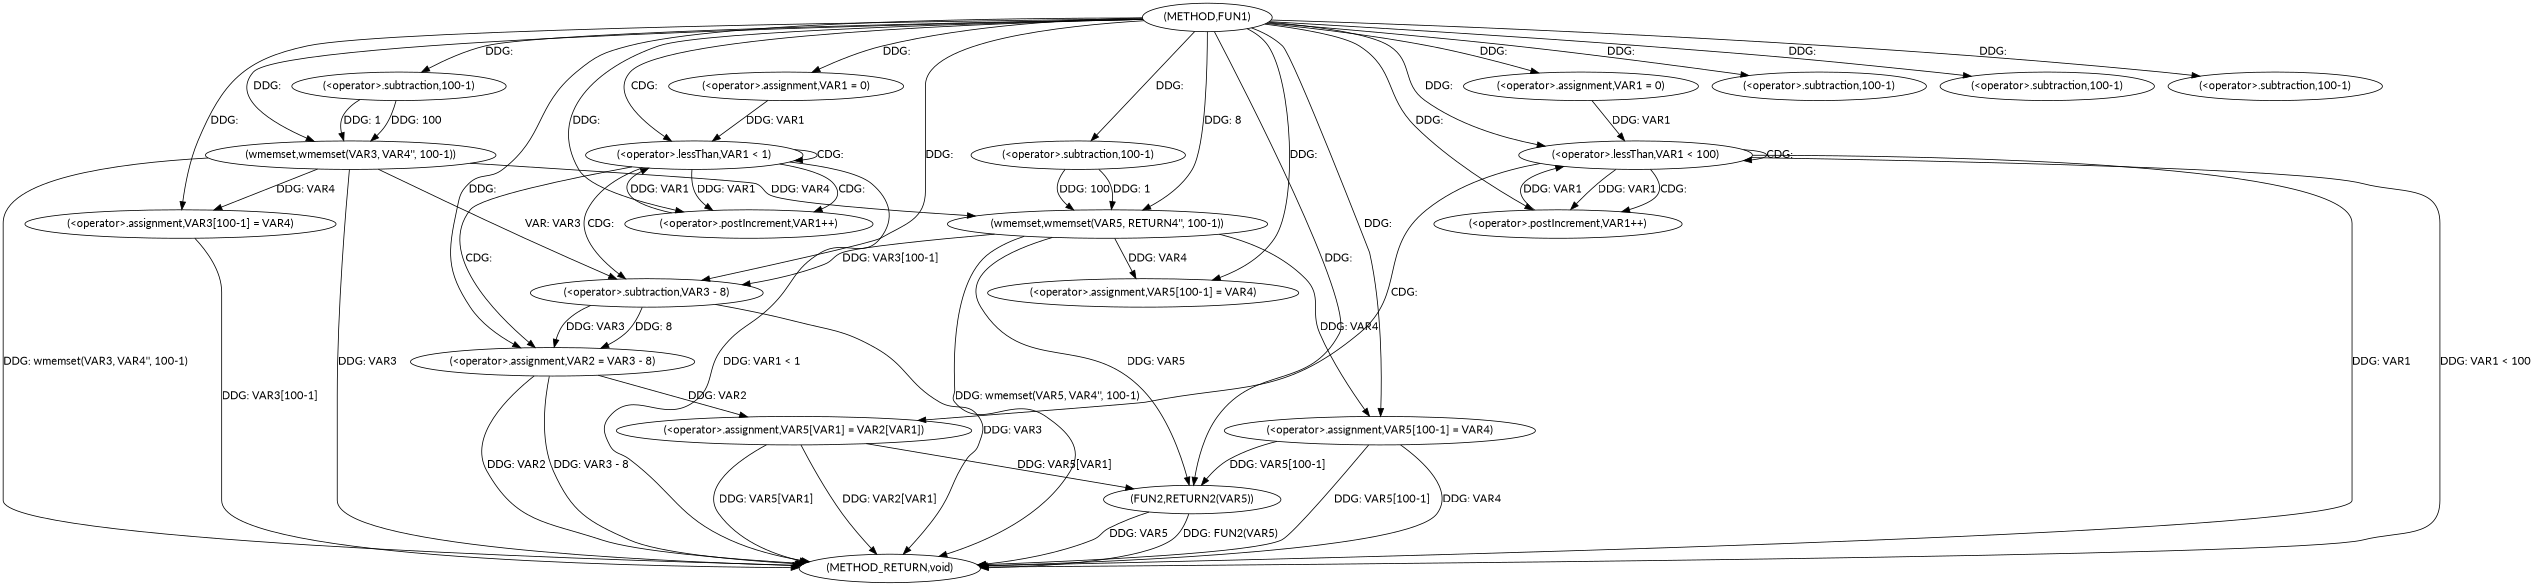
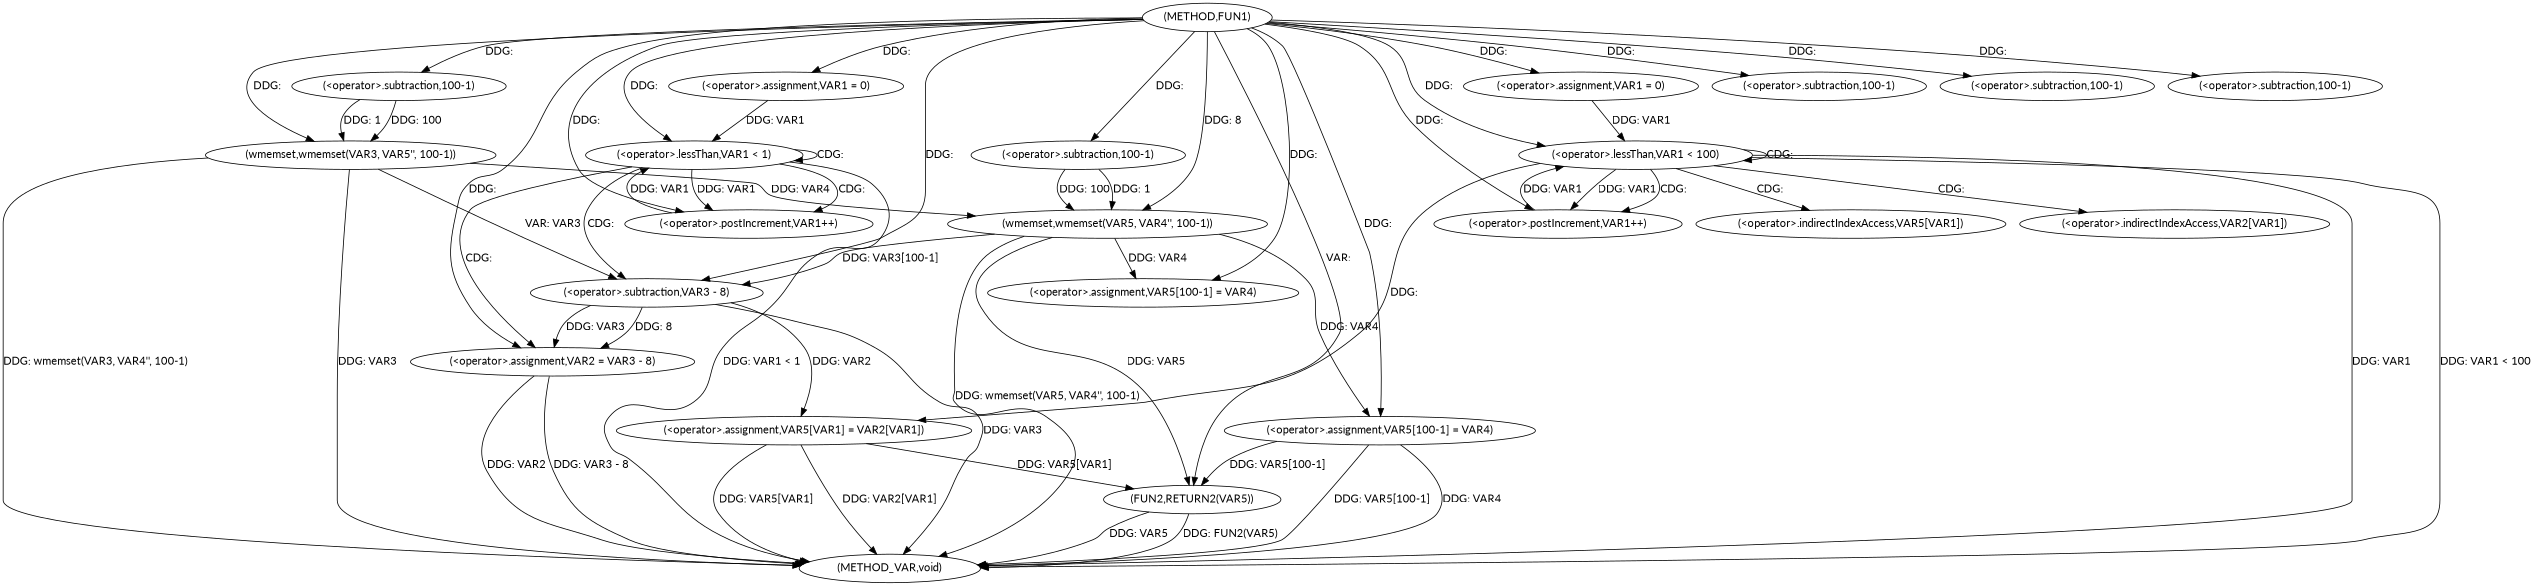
edge "(METHOD,FUN1)" -> "(<operator>.lessThan,VAR1 < 1)": label "CDG: " -> "DDG: "
node "(wmemset,wmemset(VAR3, VAR4'', 100-1))": label "(wmemset,wmemset(VAR3, VAR4'', 100-1))" -> "(wmemset,wmemset(VAR3, VAR5'', 100-1))"
node "(<operator>.assignment,VAR3[100-1] = VAR4)": removed
node "(wmemset,wmemset(VAR5, RETURN4'', 100-1))": label "(wmemset,wmemset(VAR5, RETURN4'', 100-1))" -> "(wmemset,wmemset(VAR5, VAR4'', 100-1))"
node "(<operator>.indirectIndexAccess,VAR5[VAR1])": added
node "(<operator>.indirectIndexAccess,VAR2[VAR1])": added
edge "(METHOD,FUN1)" -> "(FUN2,RETURN2(VAR5))": label "DDG: " -> "VAR: "
edge "(<operator>.lessThan,VAR1 < 100)" -> "(<operator>.assignment,VAR5[VAR1] = VAR2[VAR1])": label "CDG: " -> "DDG: "
edge "(<operator>.assignment,VAR2 = VAR3 - 8)" -> "(<operator>.assignment,VAR5[VAR1] = VAR2[VAR1])": now "(<operator>.subtraction,VAR3 - 8)" -> "(<operator>.assignment,VAR5[VAR1] = VAR2[VAR1])"
node "(METHOD_RETURN,void)": label "(METHOD_RETURN,void)" -> "(METHOD_VAR,void)"
